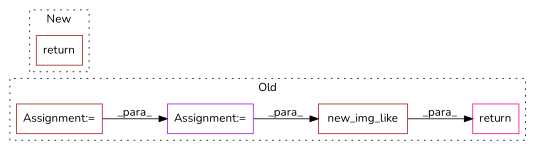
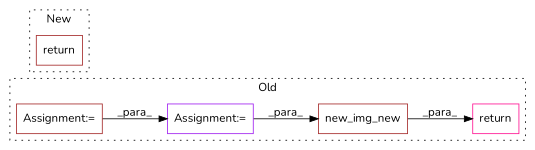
node "new_img_like": label "new_img_like" -> "new_img_new"
